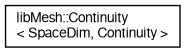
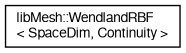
node "libMesh::Continuity < SpaceDim, Continuity >": label "libMesh::Continuity < SpaceDim, Continuity >" -> "libMesh::WendlandRBF < SpaceDim, Continuity >"
